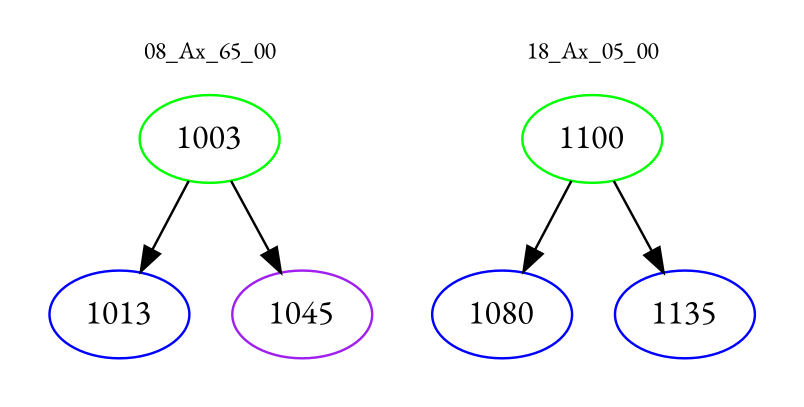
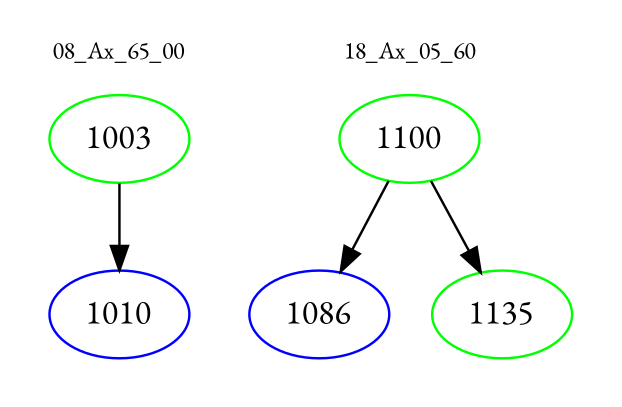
cluster "18_Ax_05_00": label "18_Ax_05_00" -> "18_Ax_05_60"
node "1013": label "1013" -> "1010"
node "1045": removed
node "1080": label "1080" -> "1086"
node "1135": color blue -> green
